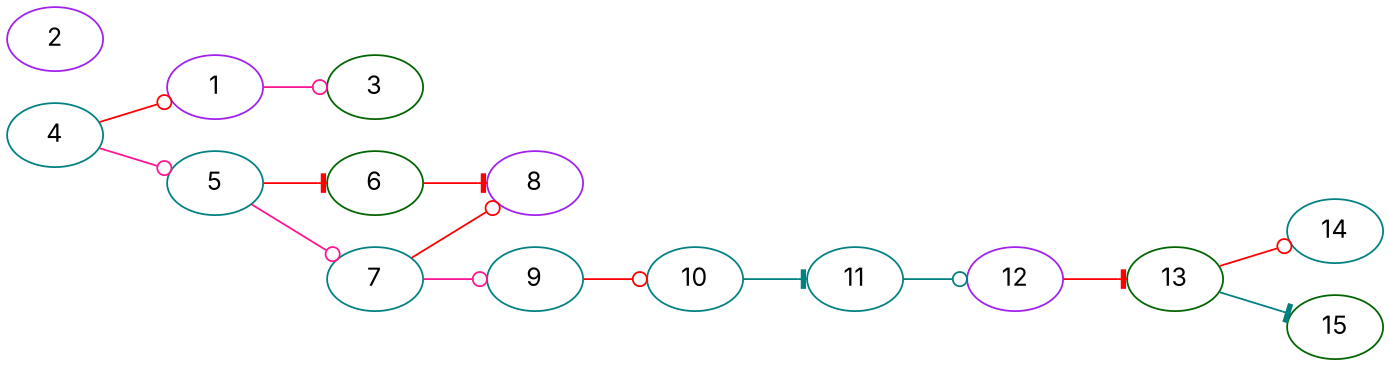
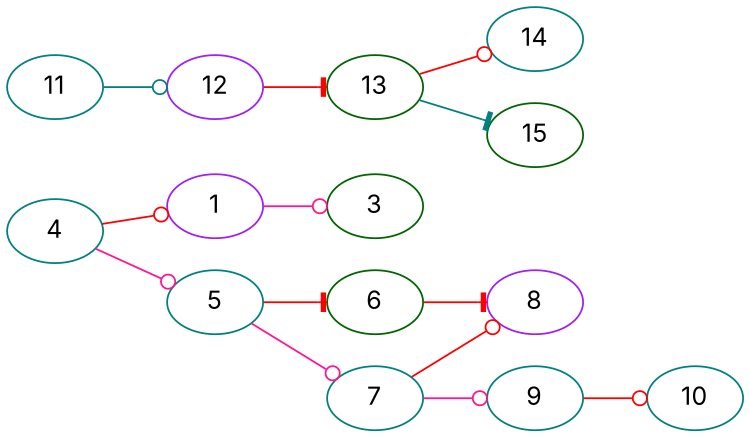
node "2": removed
edge "10" -> "11": removed
